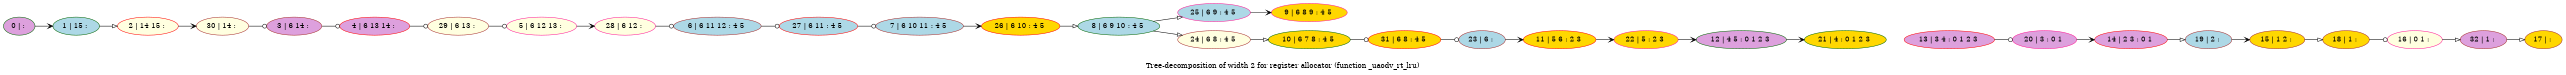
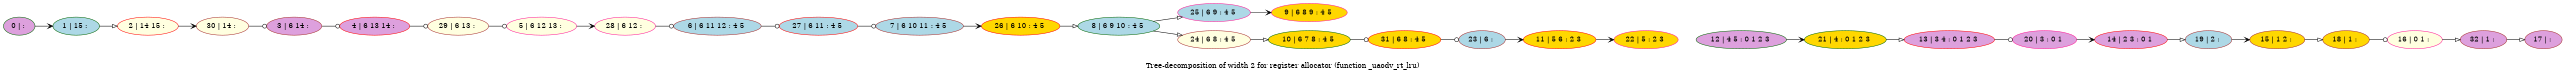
edge "22 | 5 : 2 3" -> "12 | 4 5 : 0 1 2 3": removed
edge "21 | 4 : 0 1 2 3" -> "13 | 3 4 : 0 1 2 3": added
node "17 | :": fillcolor gold -> plum
